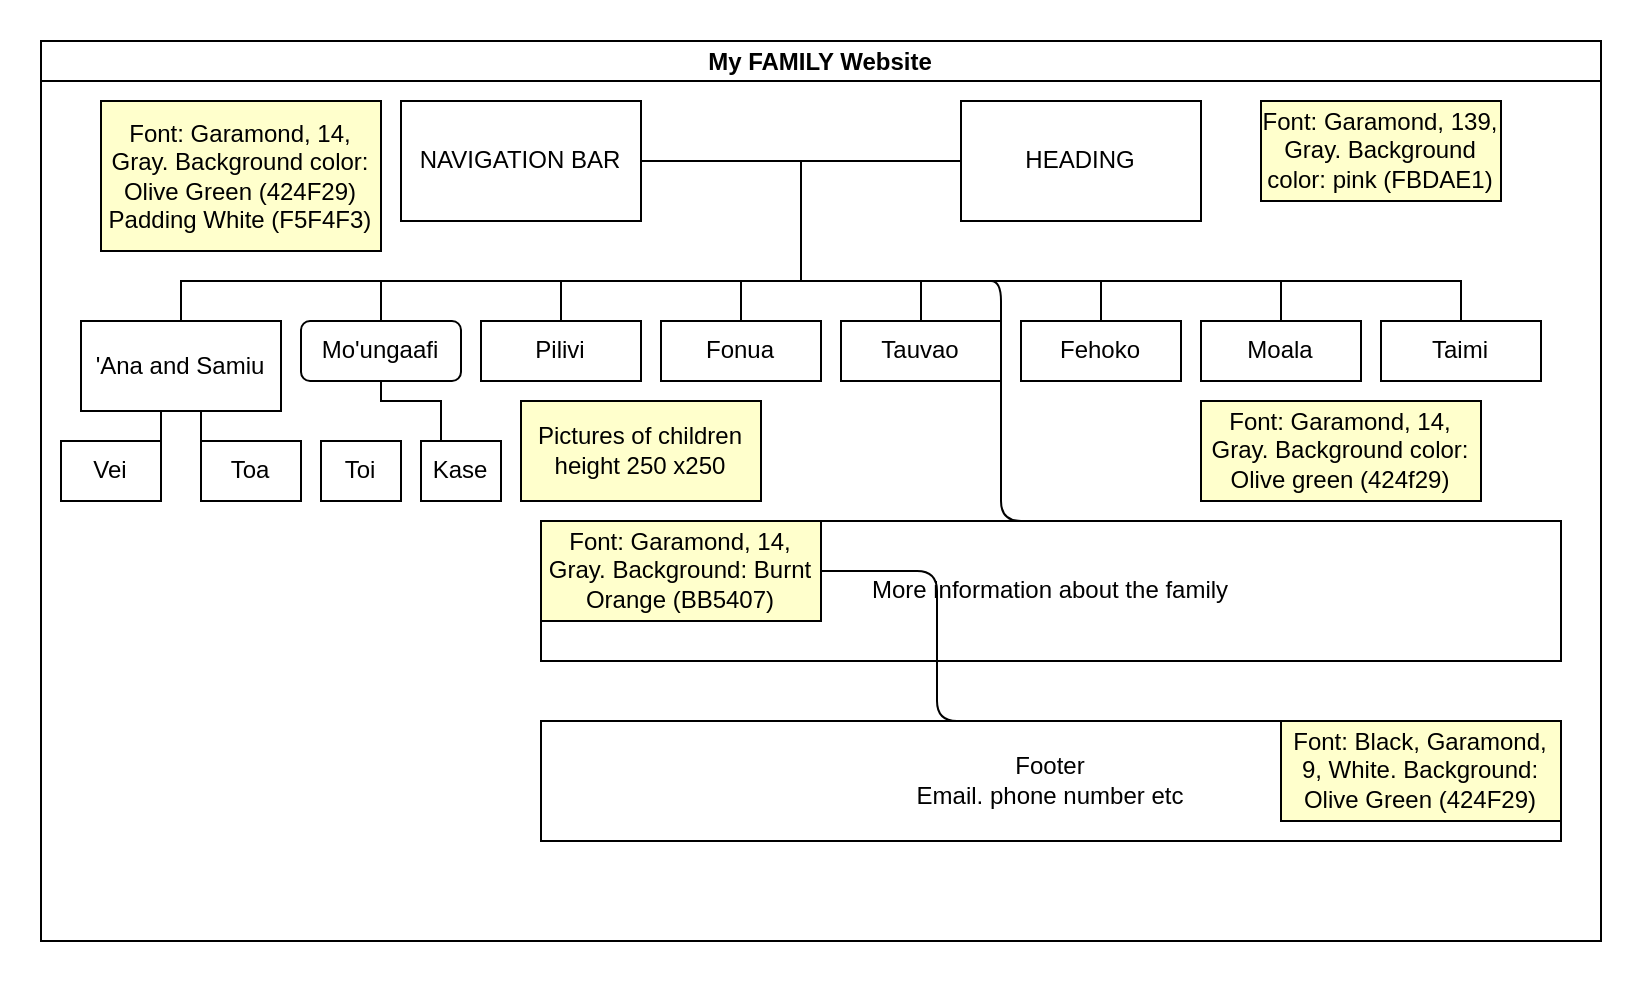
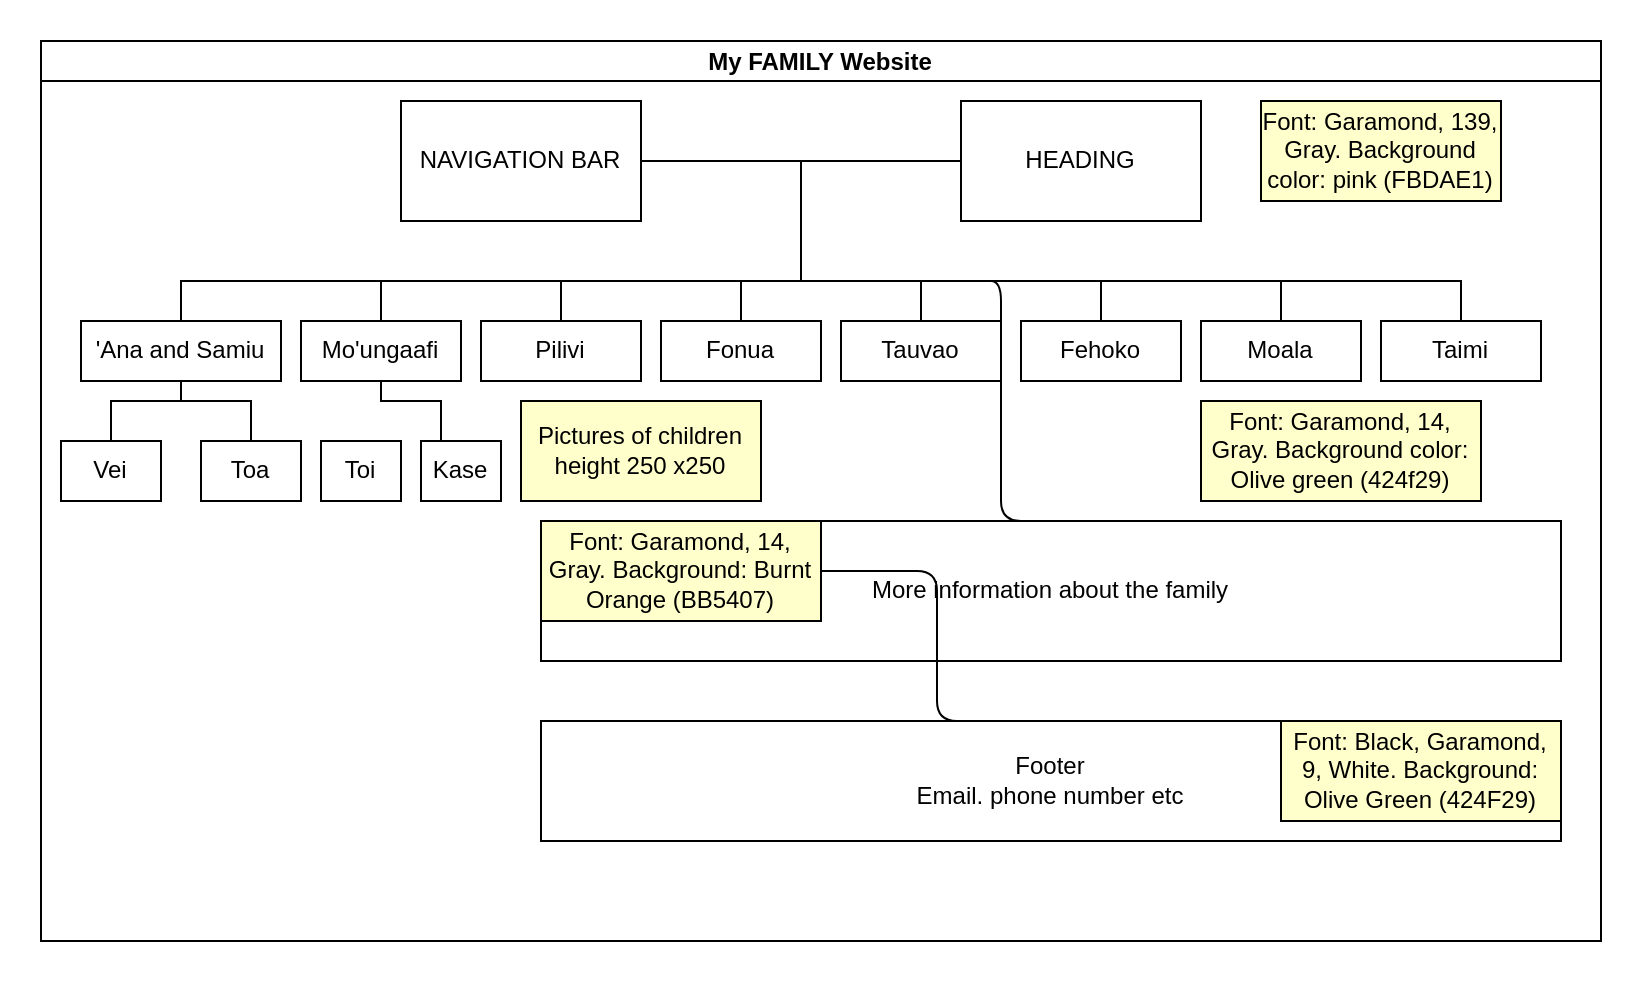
node "Font: Garamond, 14, Gray. Background color: Olive Green (424F29) Padding White (F5F4F3)": removed
node "Mo'ungaafi": shape rounded rectangle -> rectangle
node "'Ana and Samiu": size 200x90 -> 200x60
